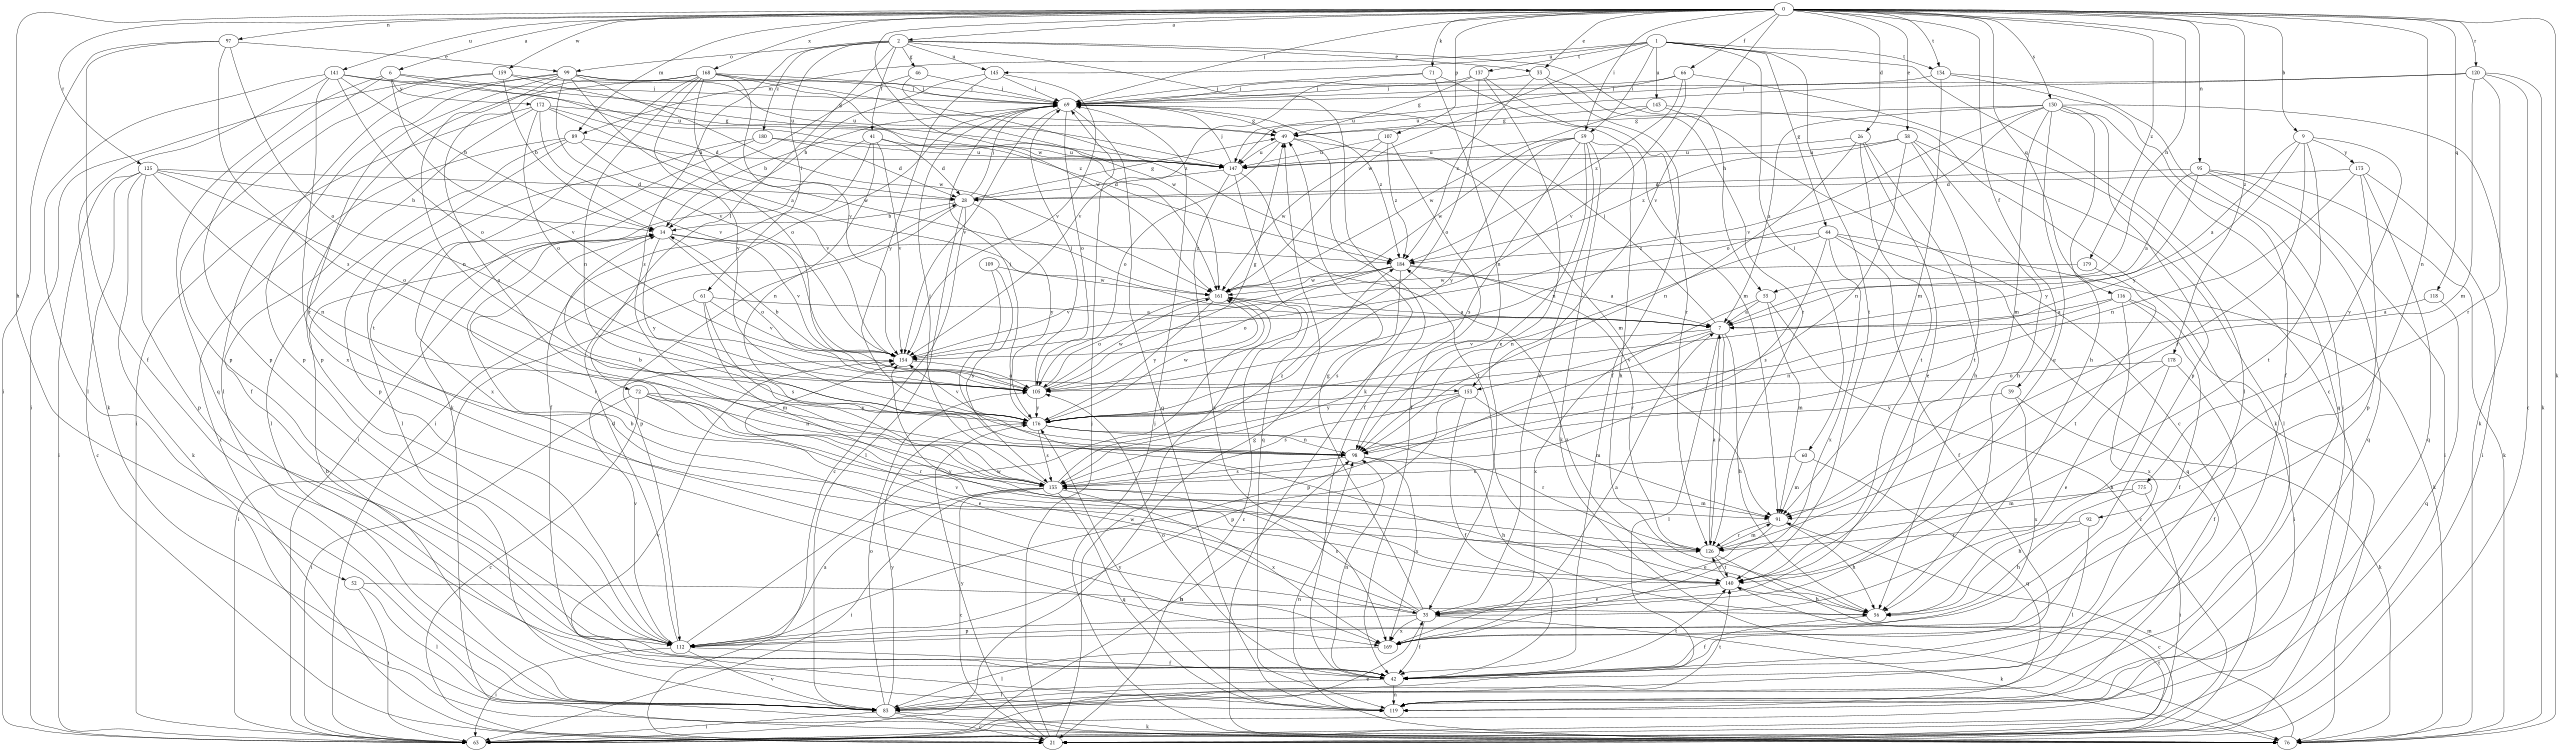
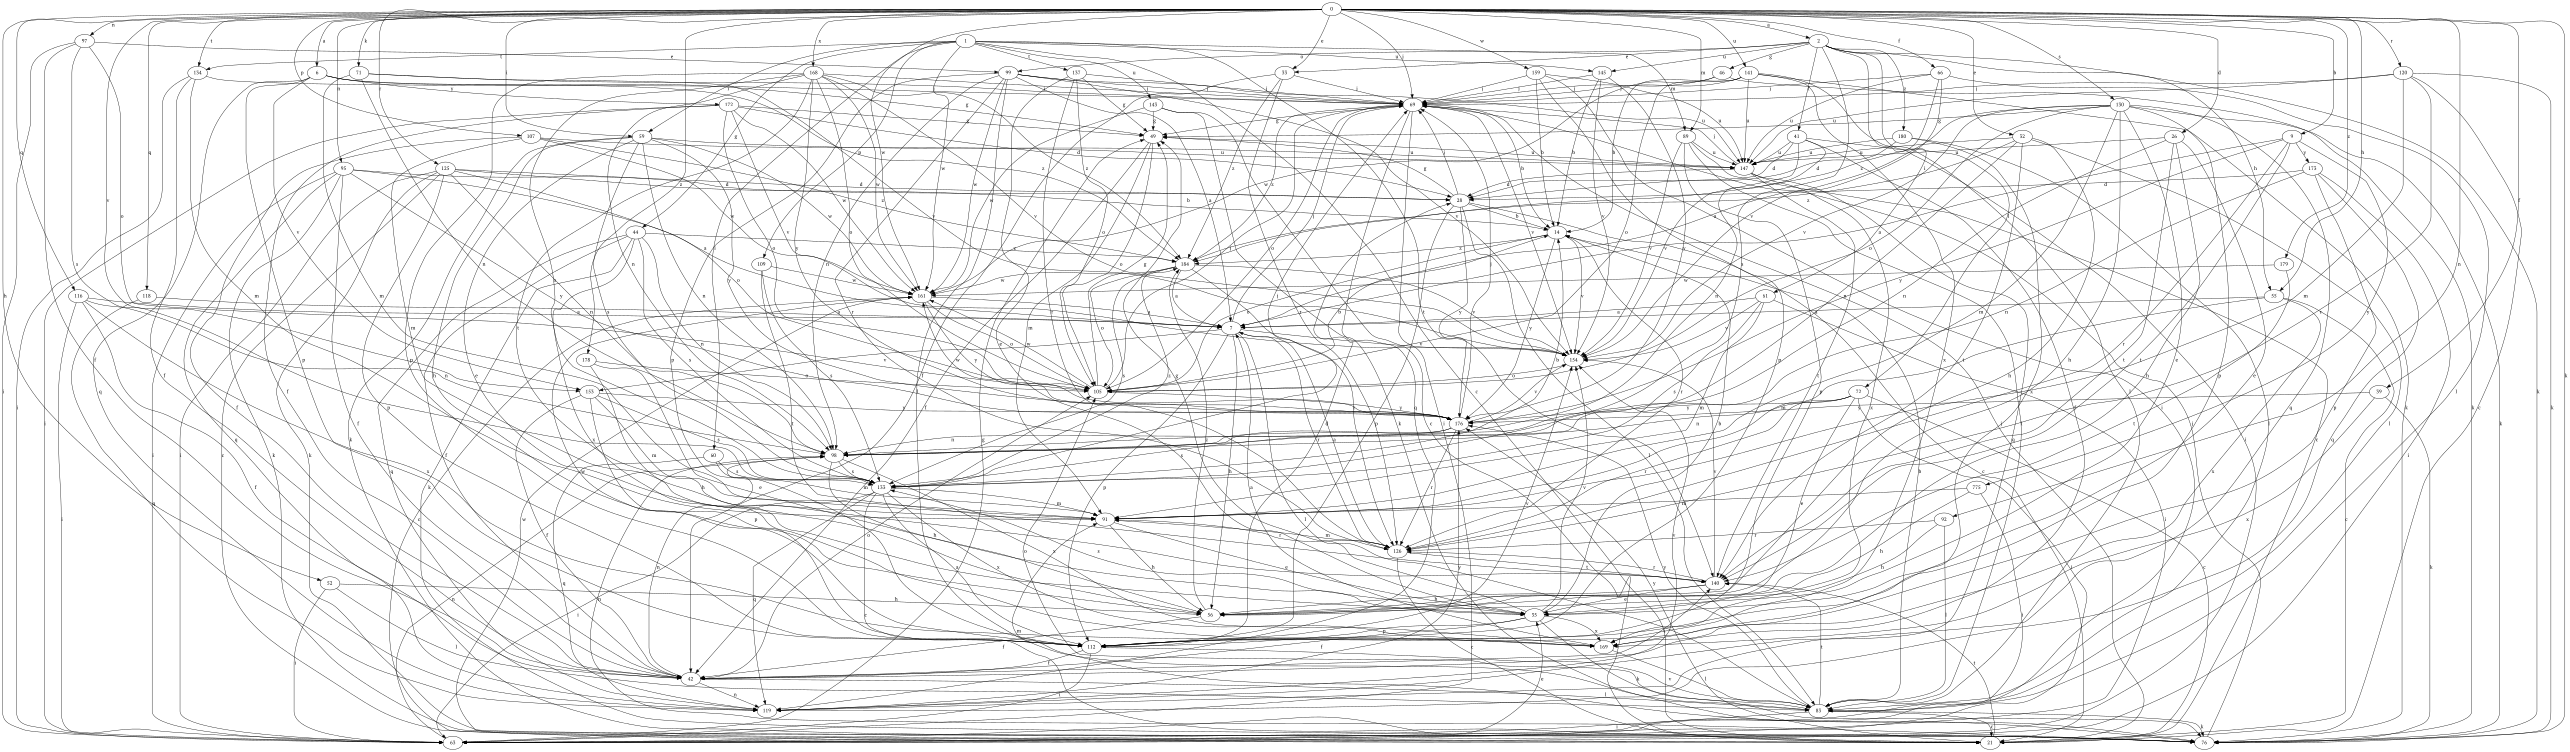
node "38": label "38" -> "32"
edge "1" -> "109": added, label "p"
edge "107" -> "91": added, label "m"
edge "178" -> "42": now "95" -> "42"
